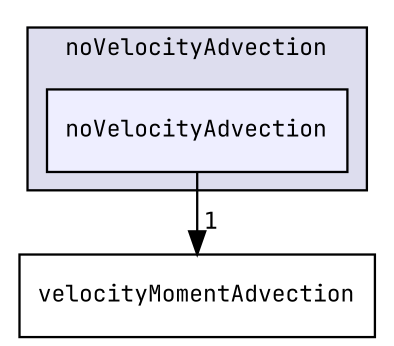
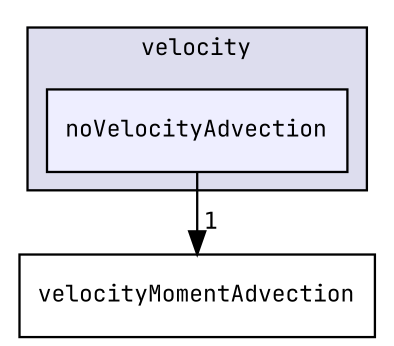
cluster "noVelocityAdvection": label "noVelocityAdvection" -> "velocity"
